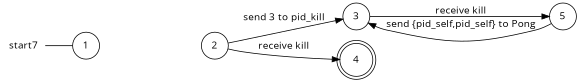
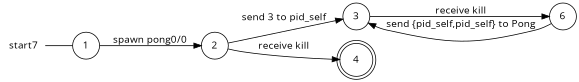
node "5": label "5" -> "6"
edge "2" -> "3": label "send 3 to pid_kill" -> "send 3 to pid_self"
edge "1" -> "2": added, label "spawn pong0/0"
